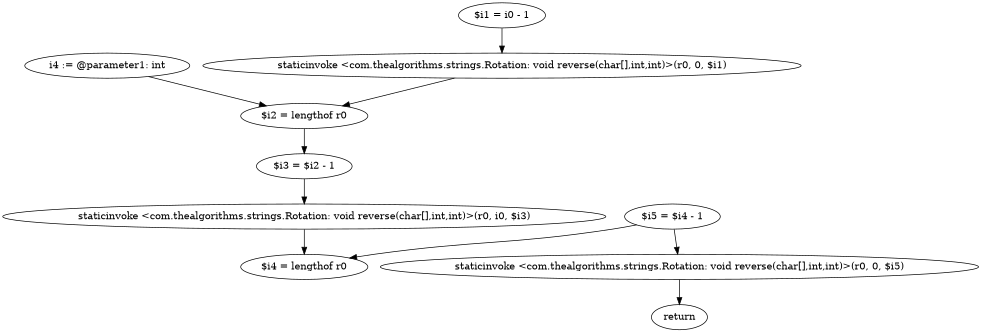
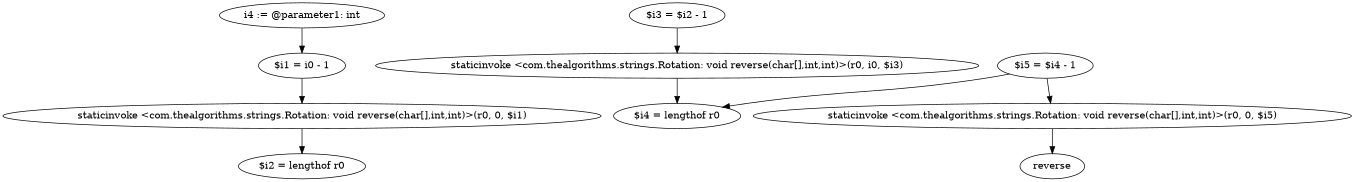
edge "i4 := @parameter1: int" -> "$i2 = lengthof r0": now "i4 := @parameter1: int" -> "$i1 = i0 - 1"
edge "$i2 = lengthof r0" -> "$i3 = $i2 - 1": removed
node "return": label "return" -> "reverse"
